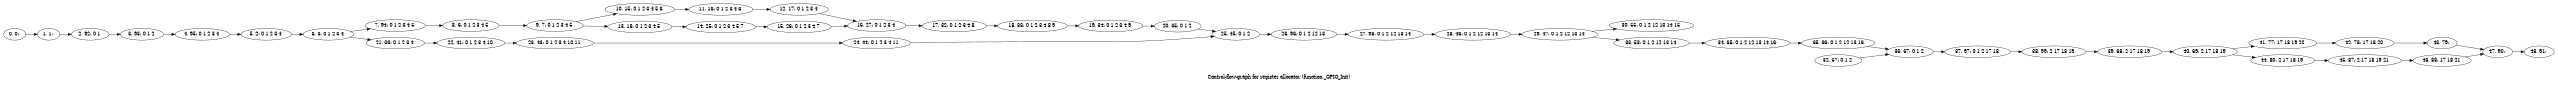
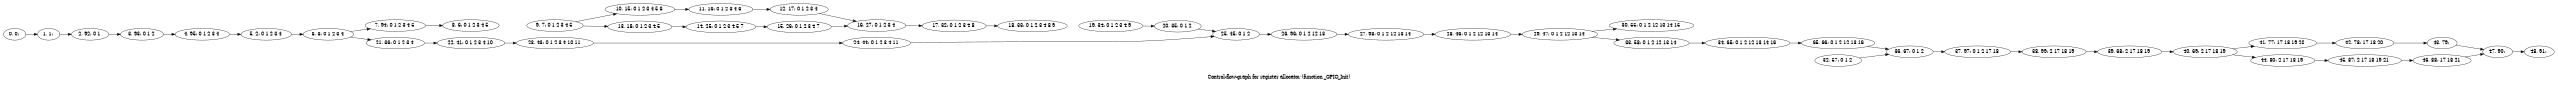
edge "8, 6: 0 1 2 3 4 5" -> "9, 7: 0 1 2 3 4 5": removed
edge "18, 33: 0 1 2 3 4 8 9" -> "19, 34: 0 1 2 3 4 9": removed
